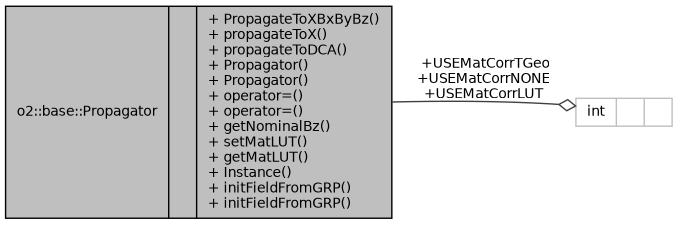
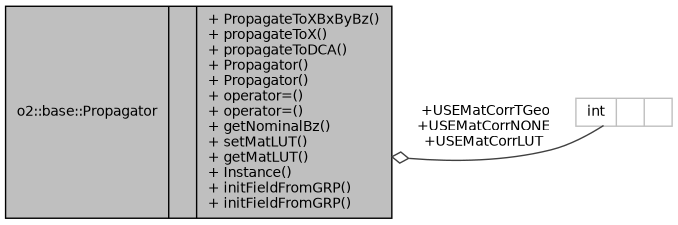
edge "o2::base::Propagator" -> "int": reversed
